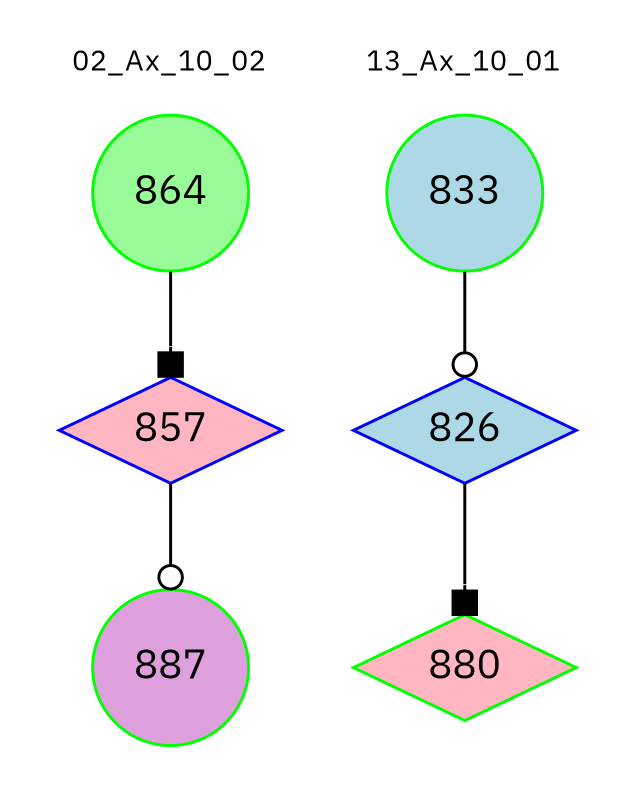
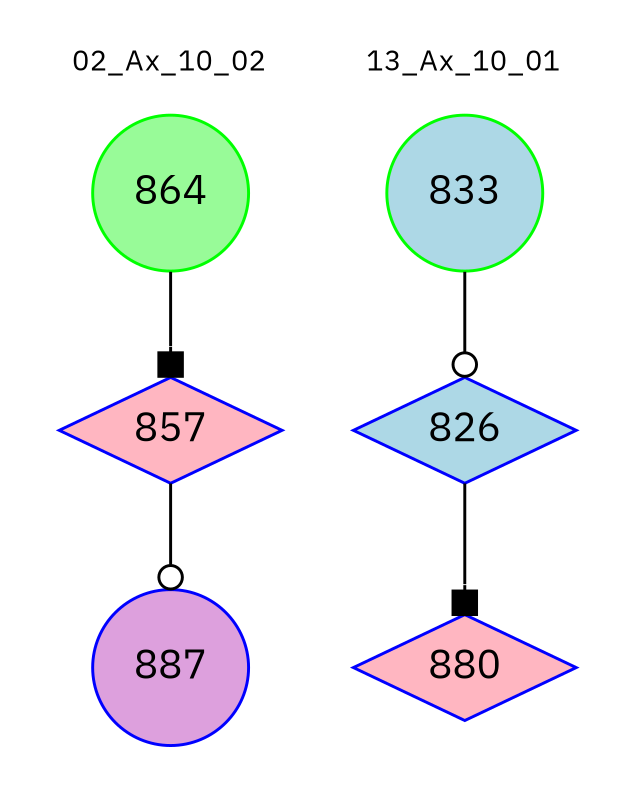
node "887": color green -> blue
node "880": color green -> blue
